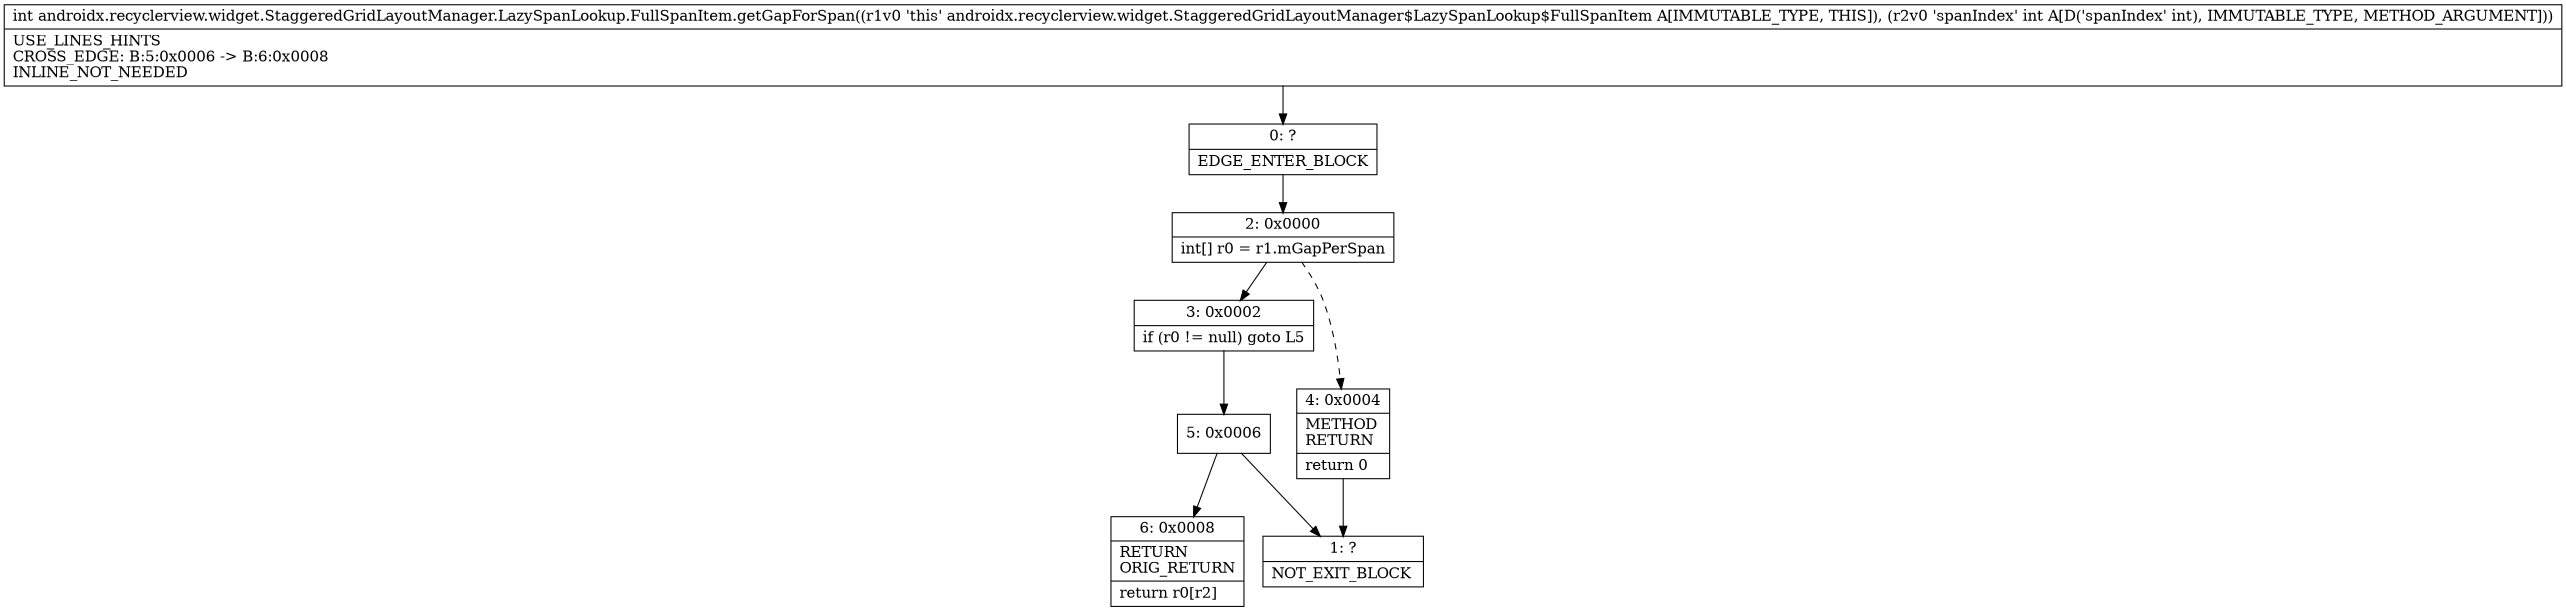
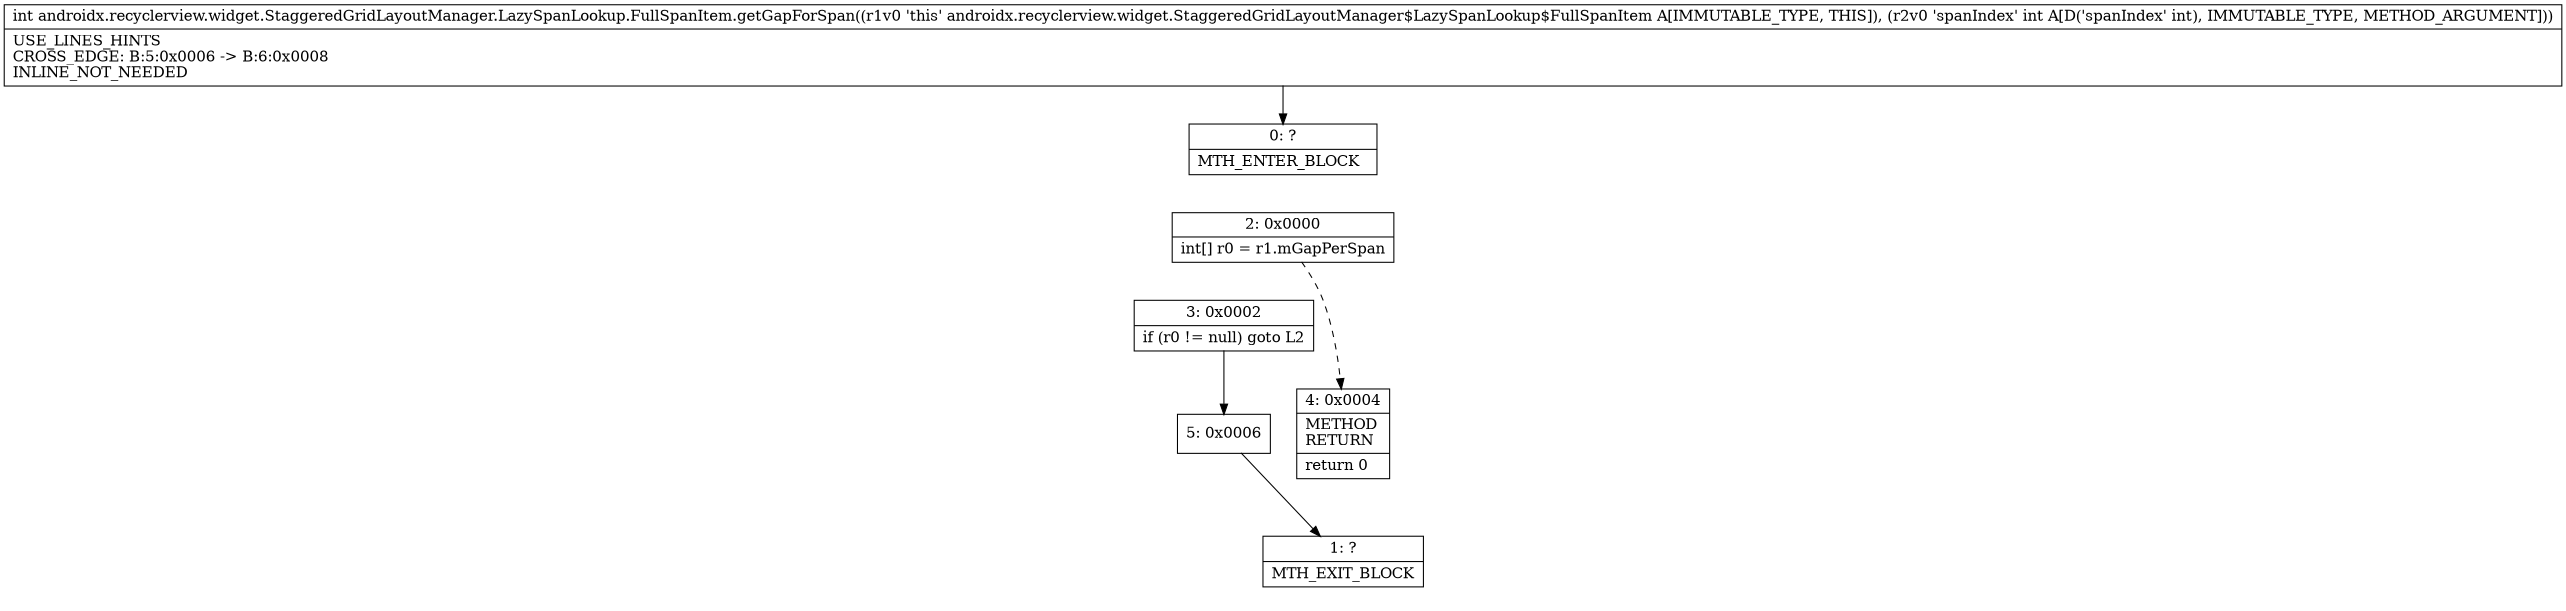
node "0: ?": text "EDGE_ENTER_BLOCK" -> "MTH_ENTER_BLOCK"
edge "0: ?" -> "2: 0x0000": removed
edge "2: 0x0000" -> "3: 0x0002": removed
node "3: 0x0002": text "if (r0 != null) goto L5" -> "if (r0 != null) goto L2"
edge "4: 0x0004" -> "1: ?": removed
node "6: 0x0008": removed
node "1: ?": text "NOT_EXIT_BLOCK" -> "MTH_EXIT_BLOCK"
